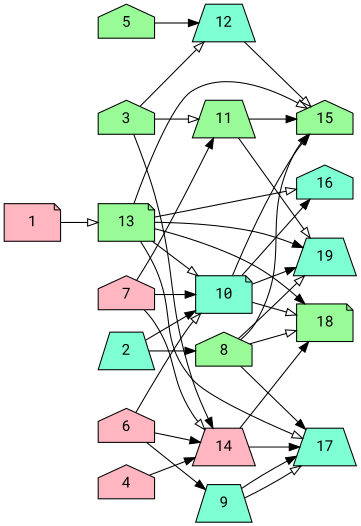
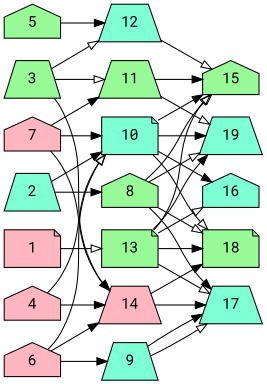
node "3": shape house -> trapezium
edge "13" -> "10": now "4" -> "10"
